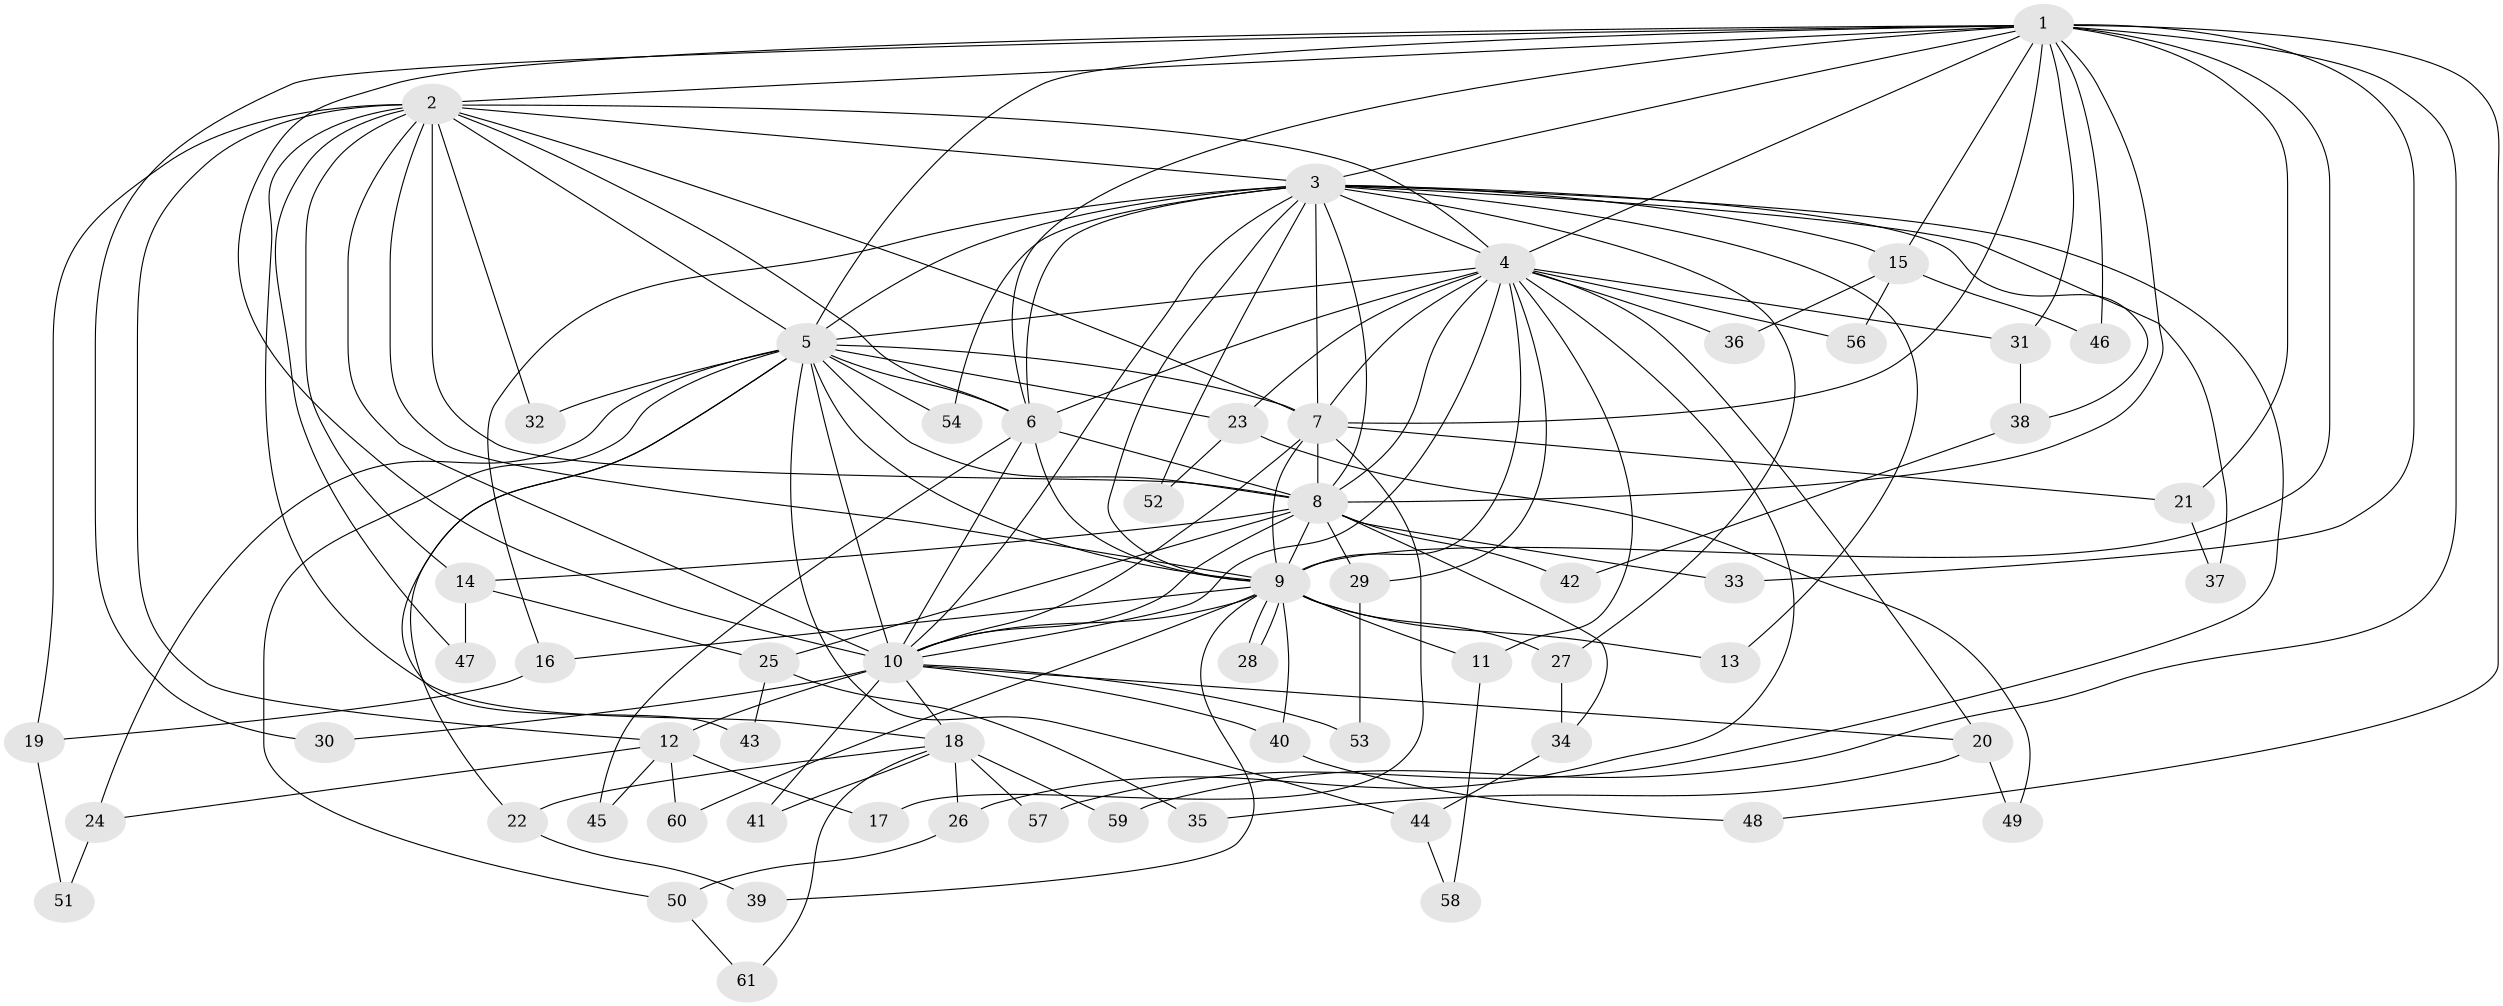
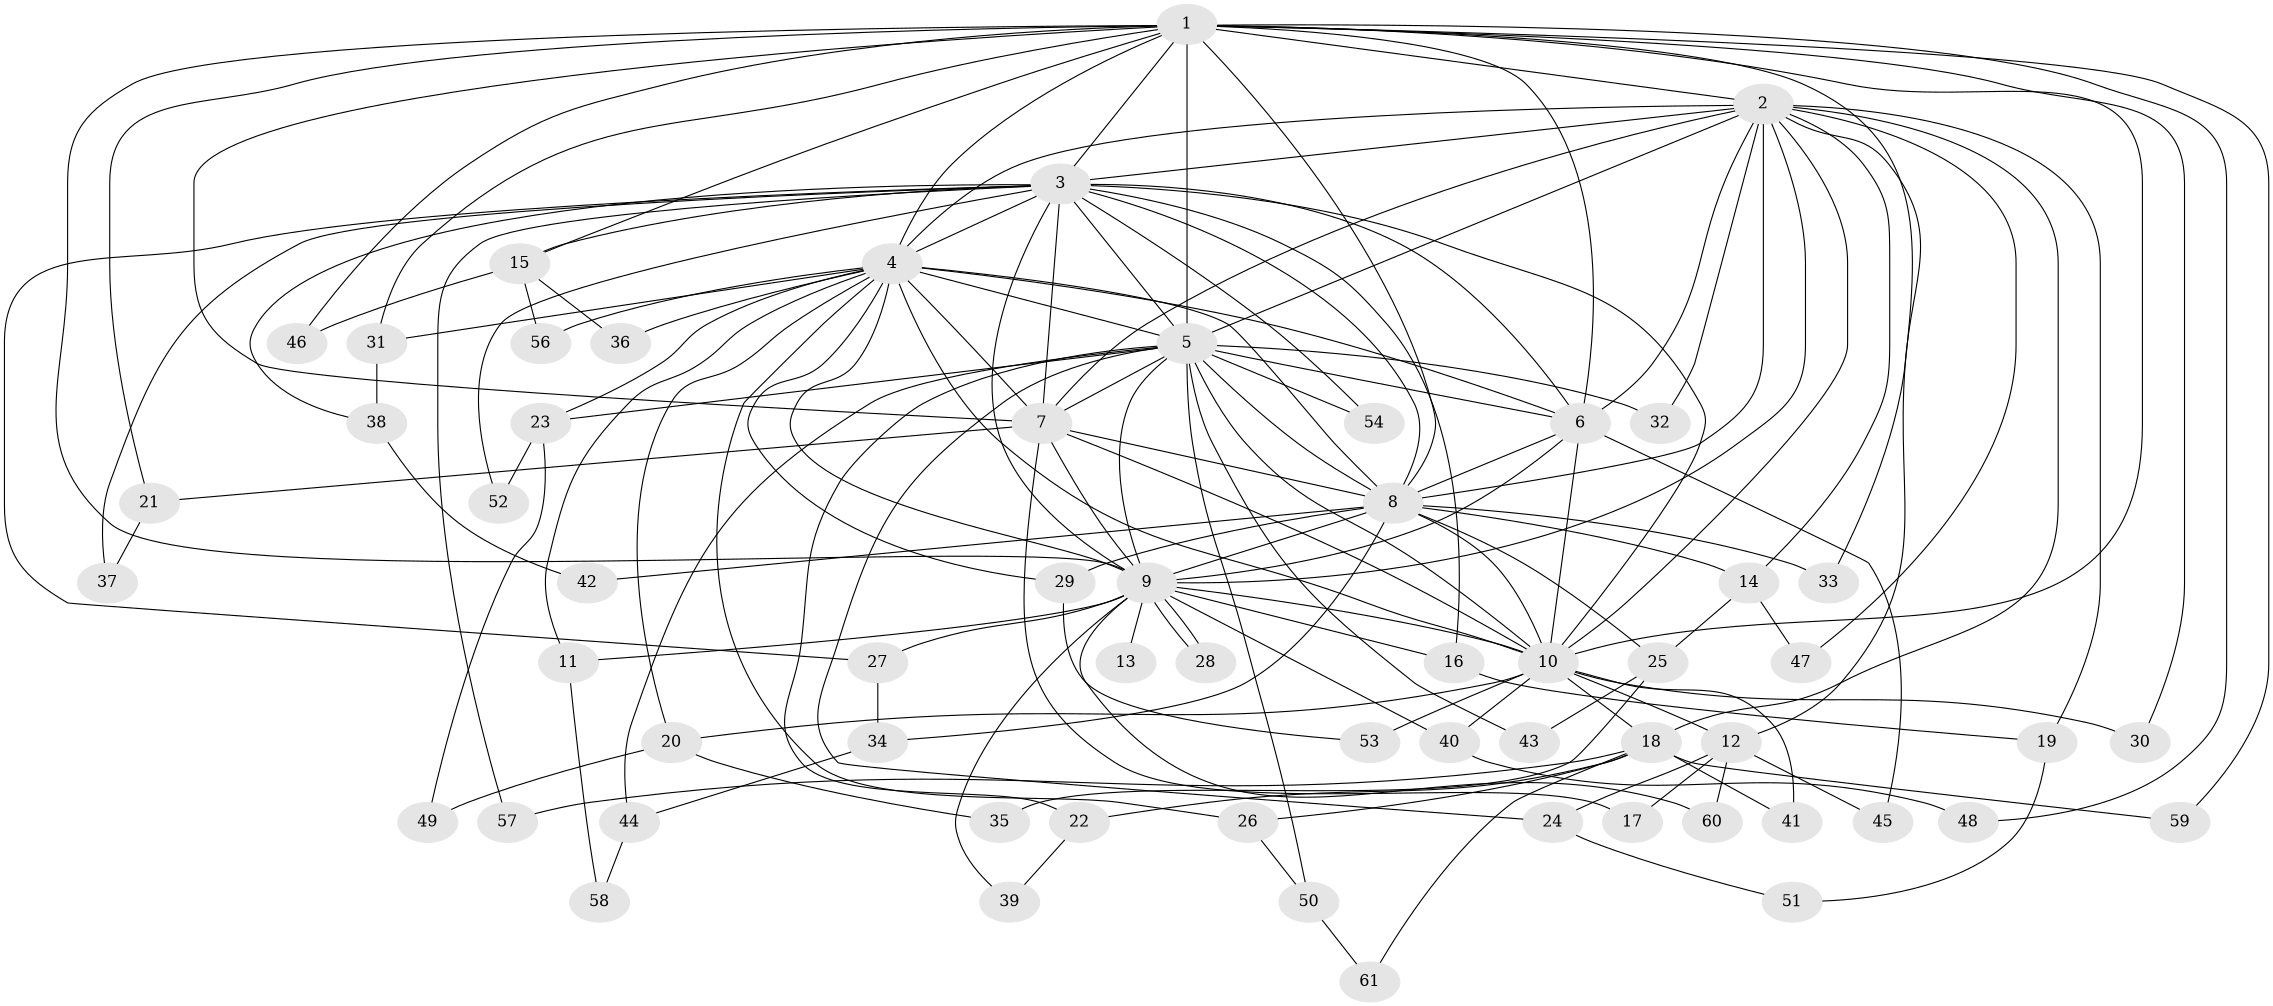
edge "3" -- "13": removed
